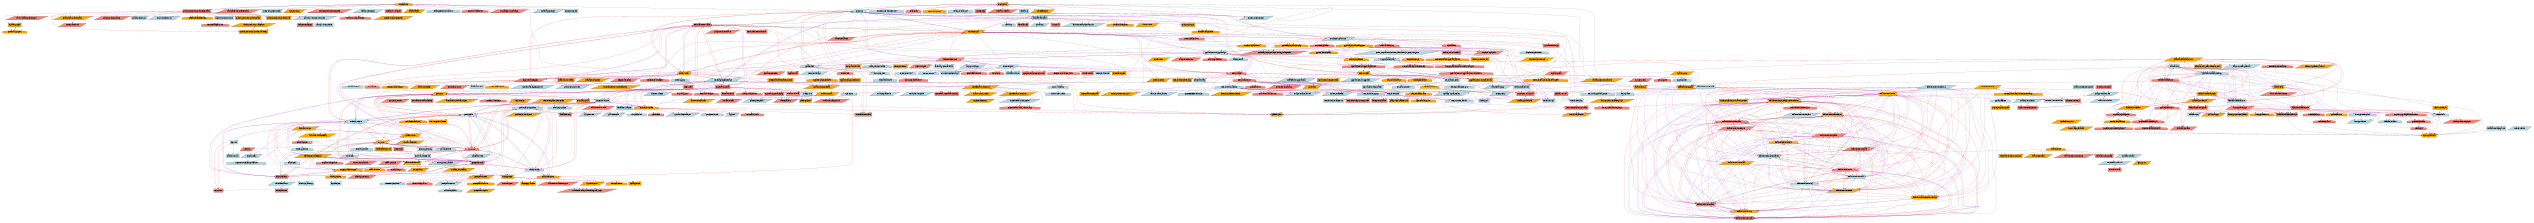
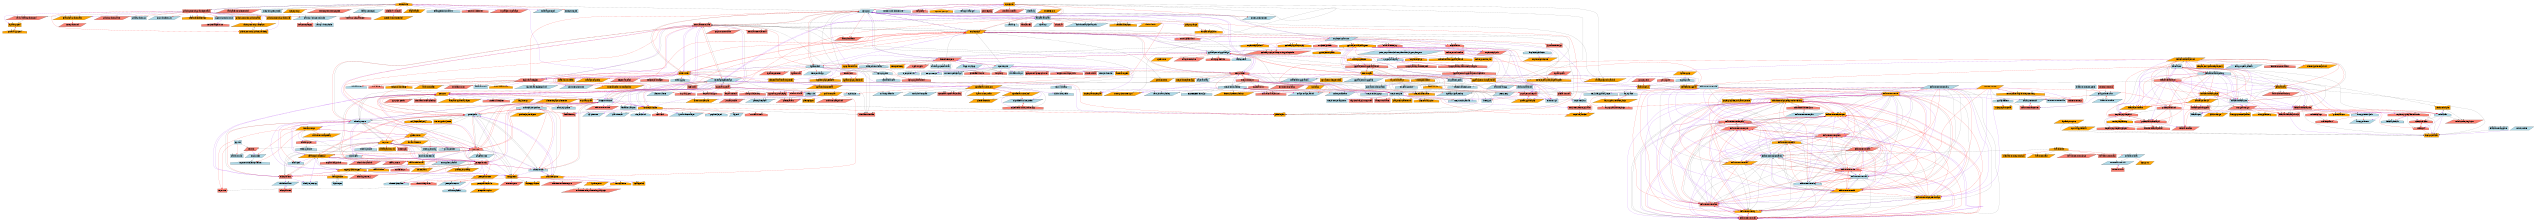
node "TokTok/jvm-haveno-c": label "TokTok/jvm-haveno-c" -> "TokTok/jvm-toxcore-c"
